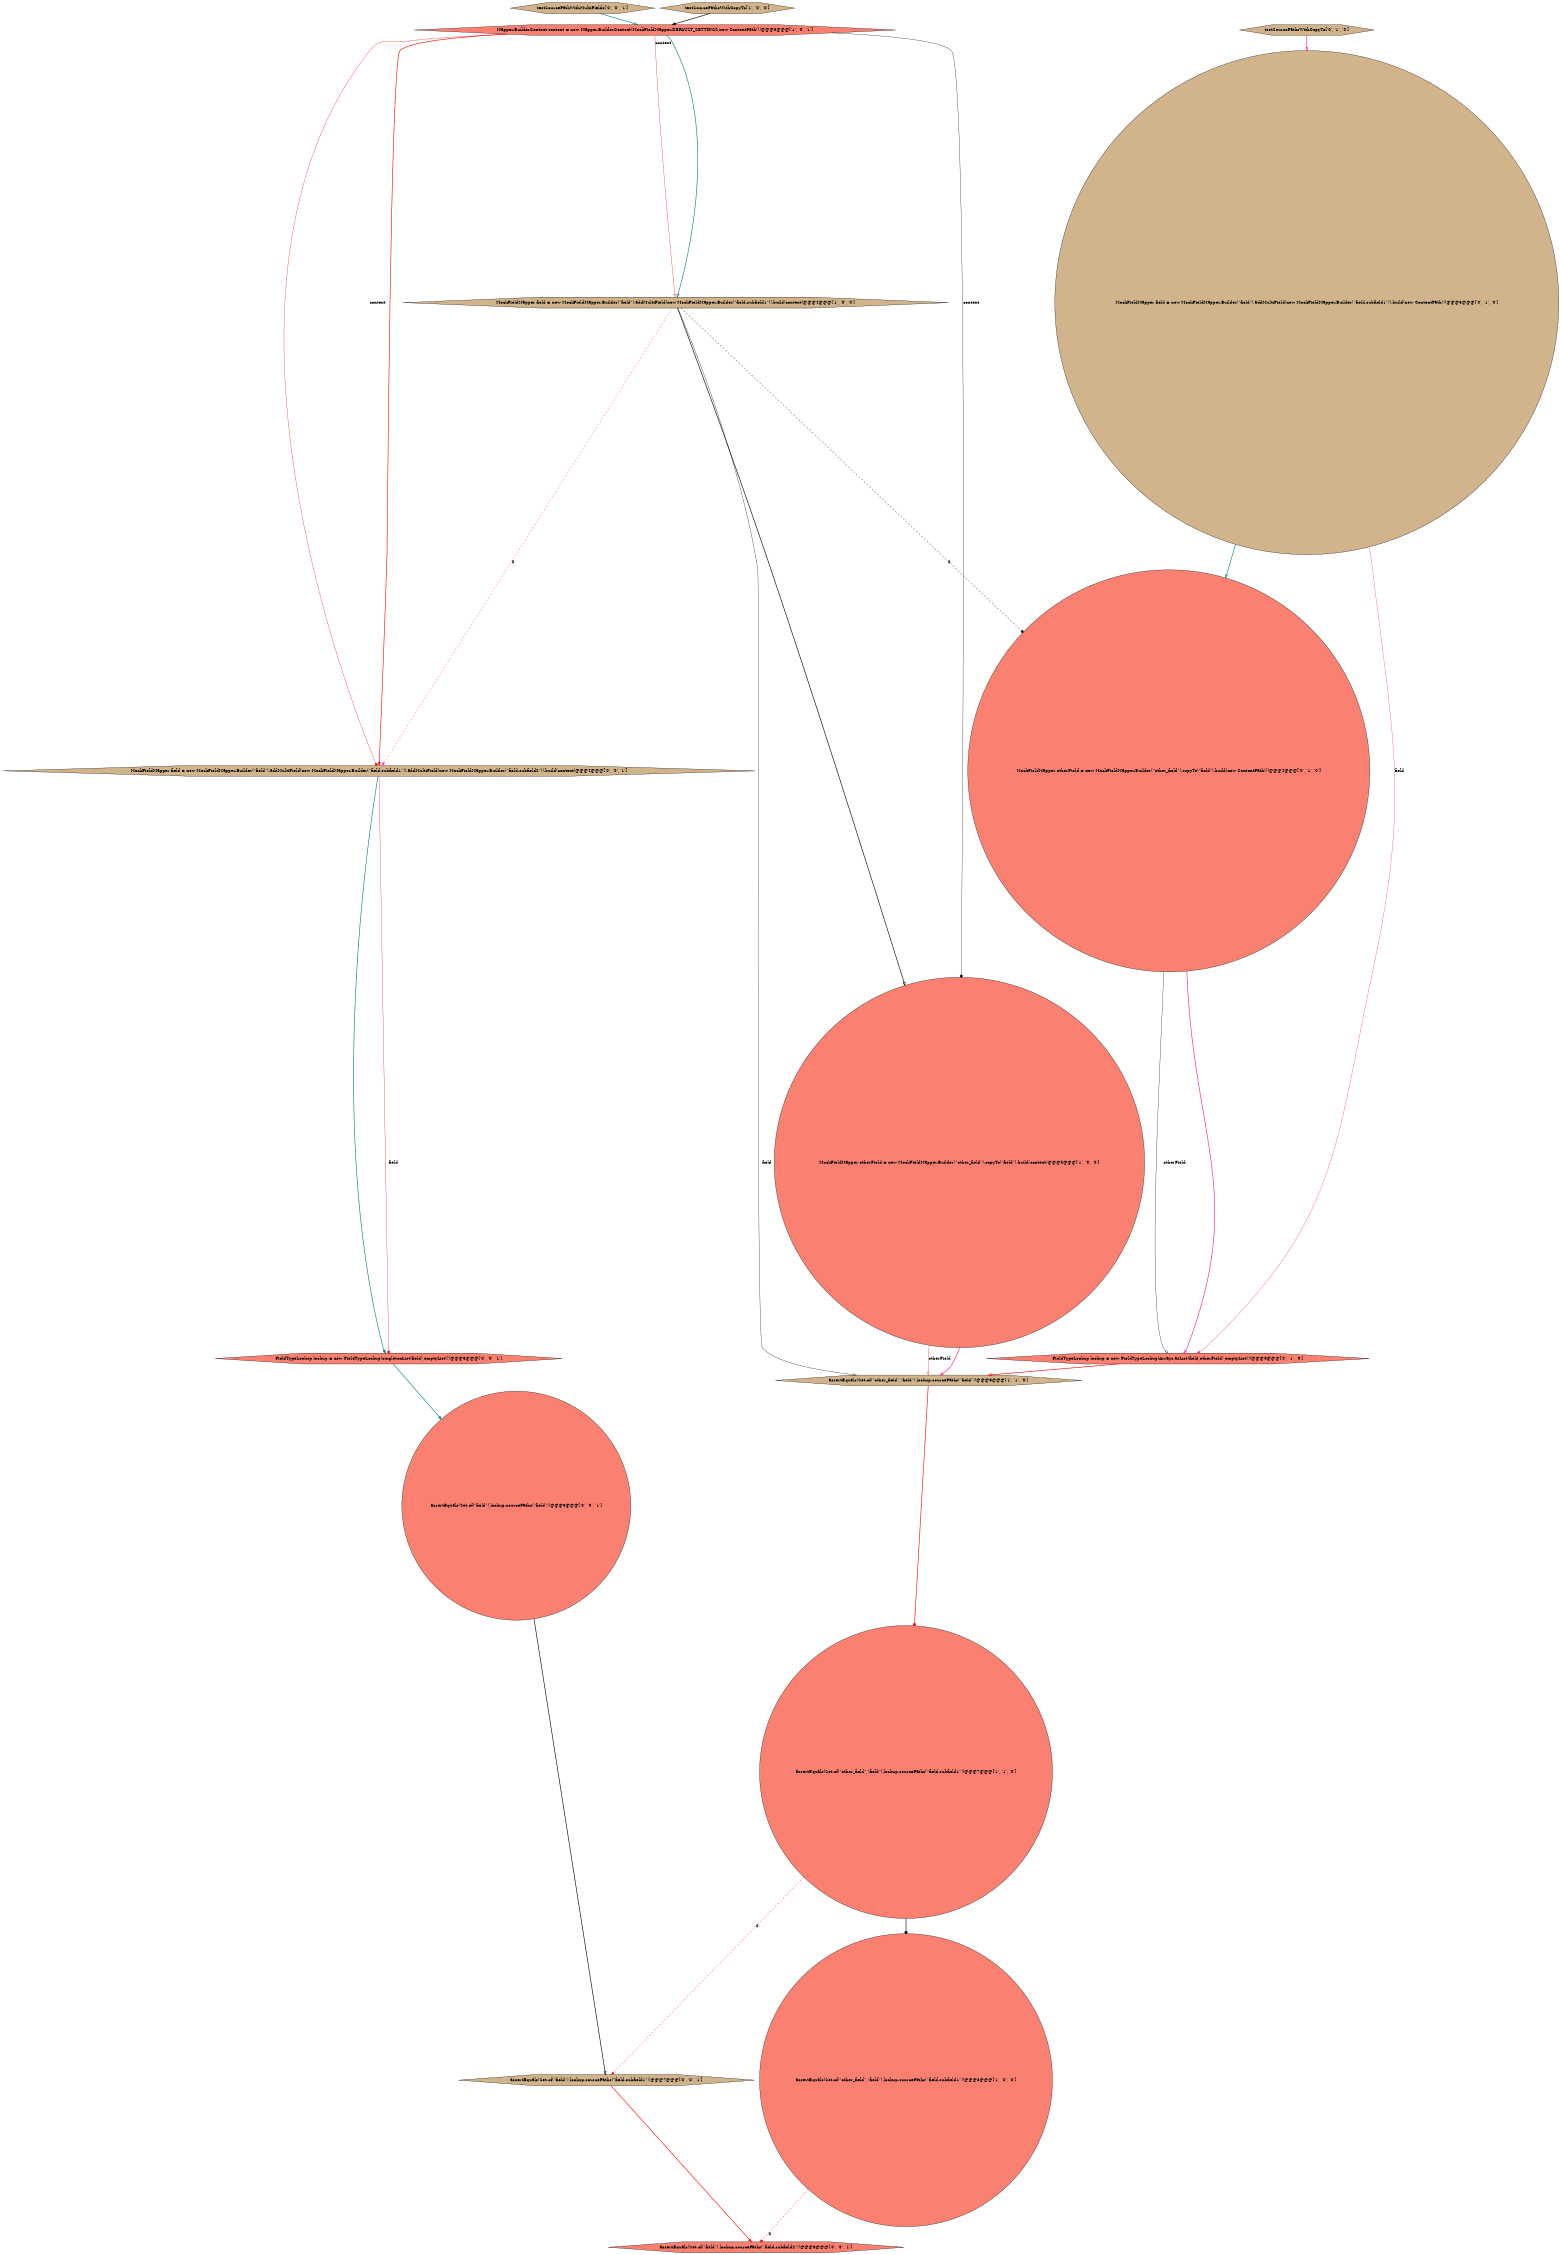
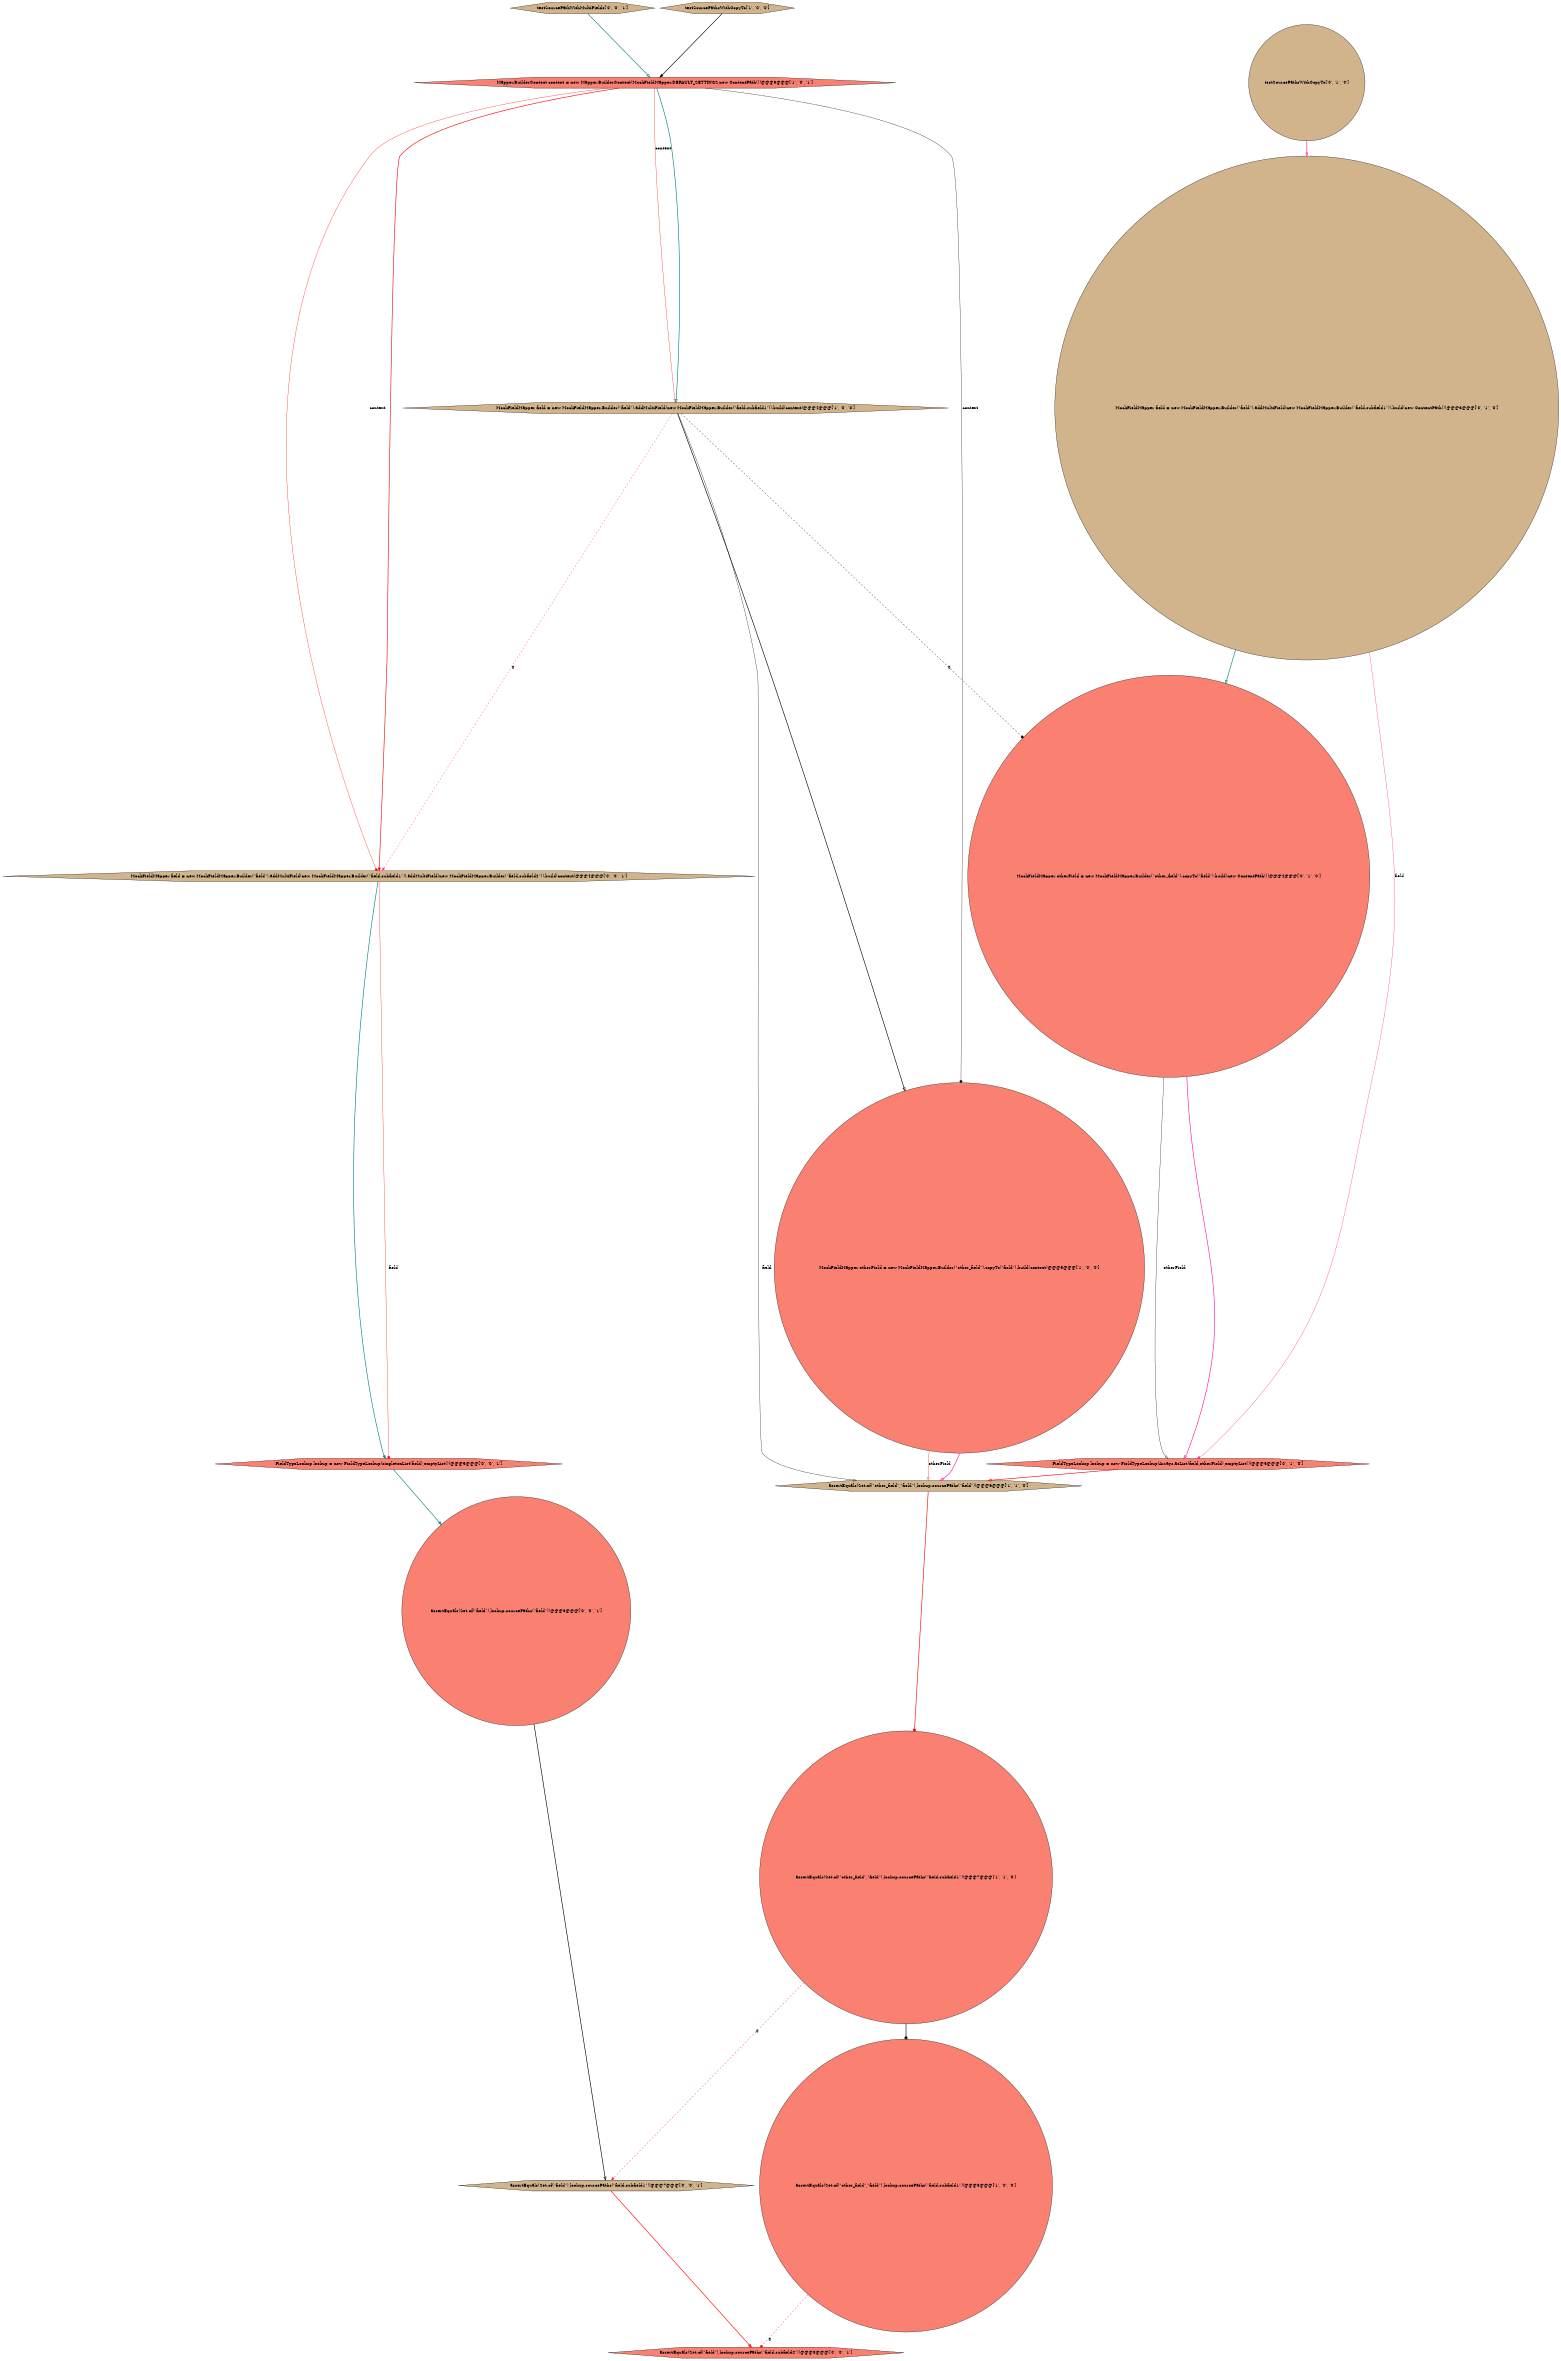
node "testSourcePathsWithCopyTo['0', '1', '0']": shape hexagon -> circle
